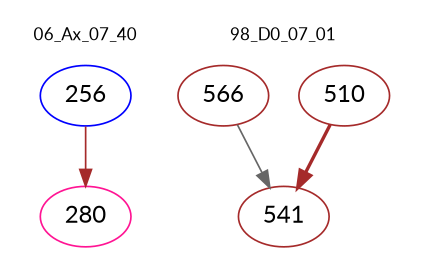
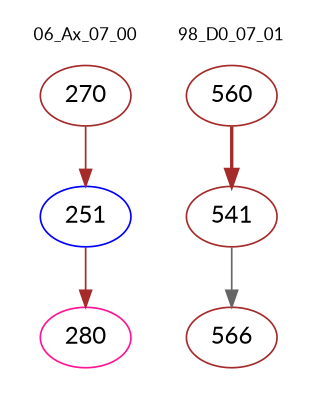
cluster "06_Ax_07_40": label "06_Ax_07_40" -> "06_Ax_07_00"
node "256": label "256" -> "251"
node "270": added
node "510": label "510" -> "560"
edge "566" -> "541": reversed
